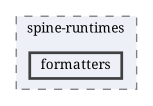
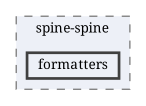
cluster "spine-runtimes": label "spine-runtimes" -> "spine-spine"
